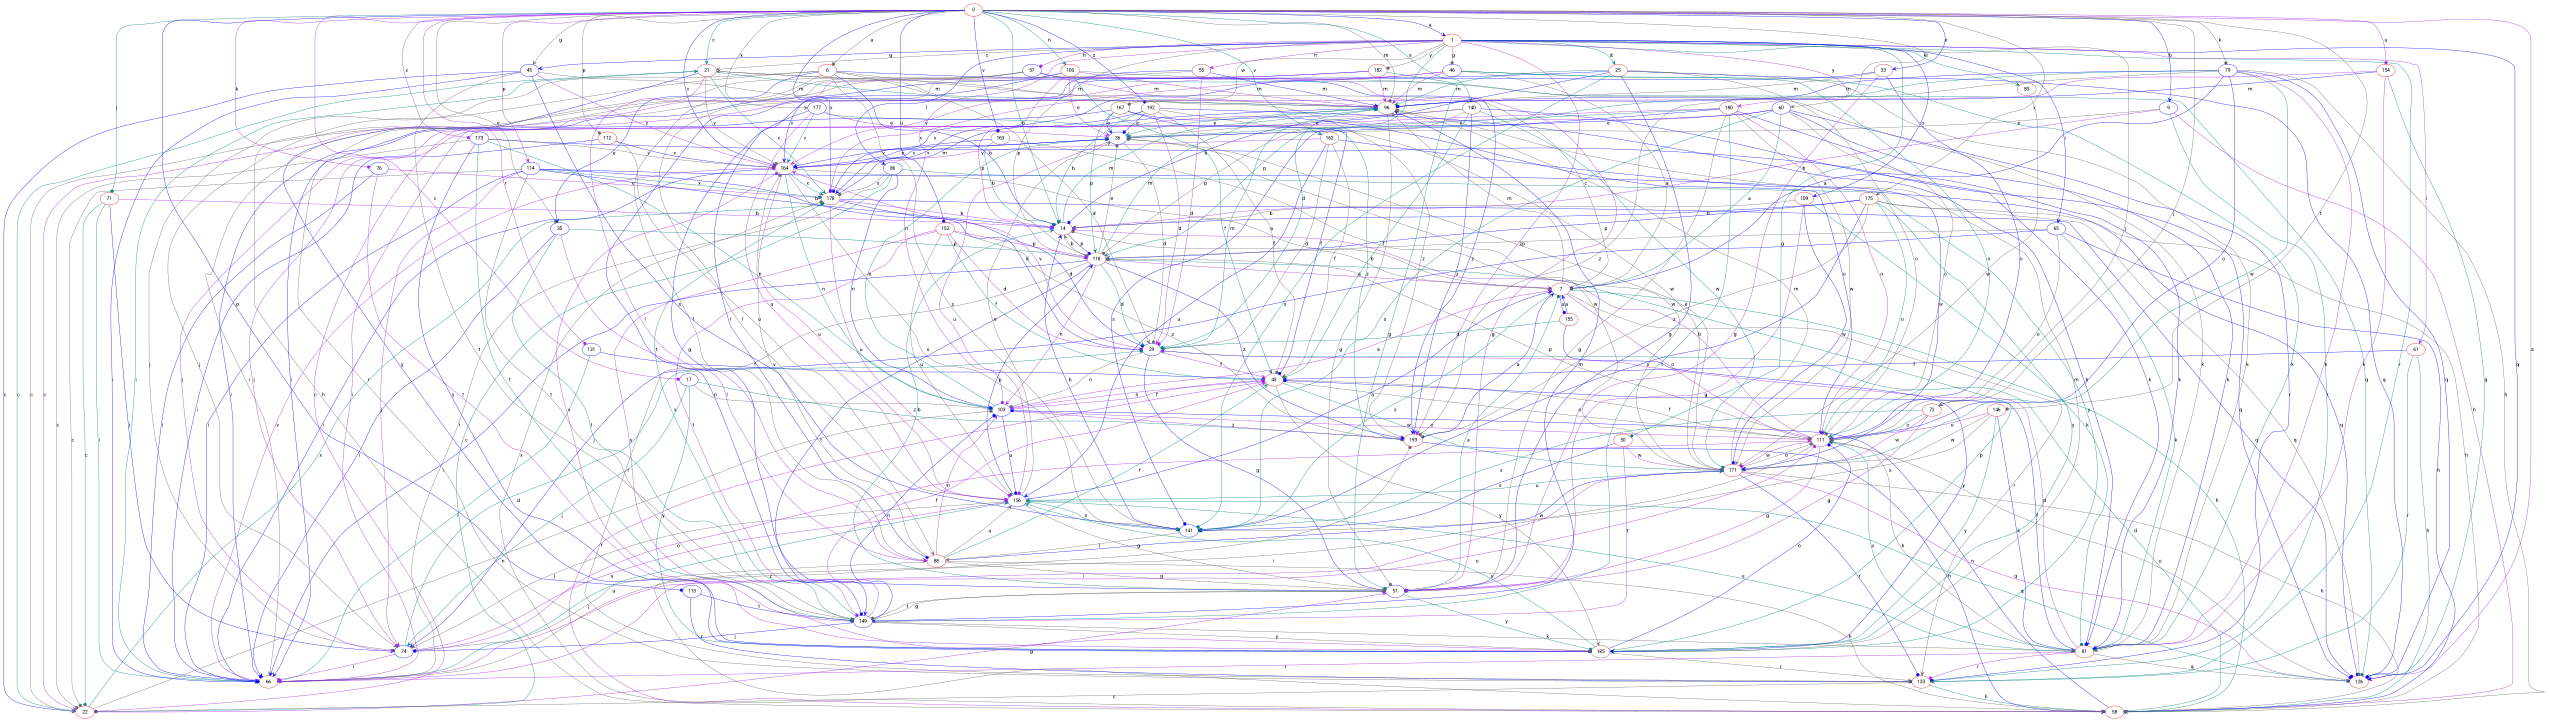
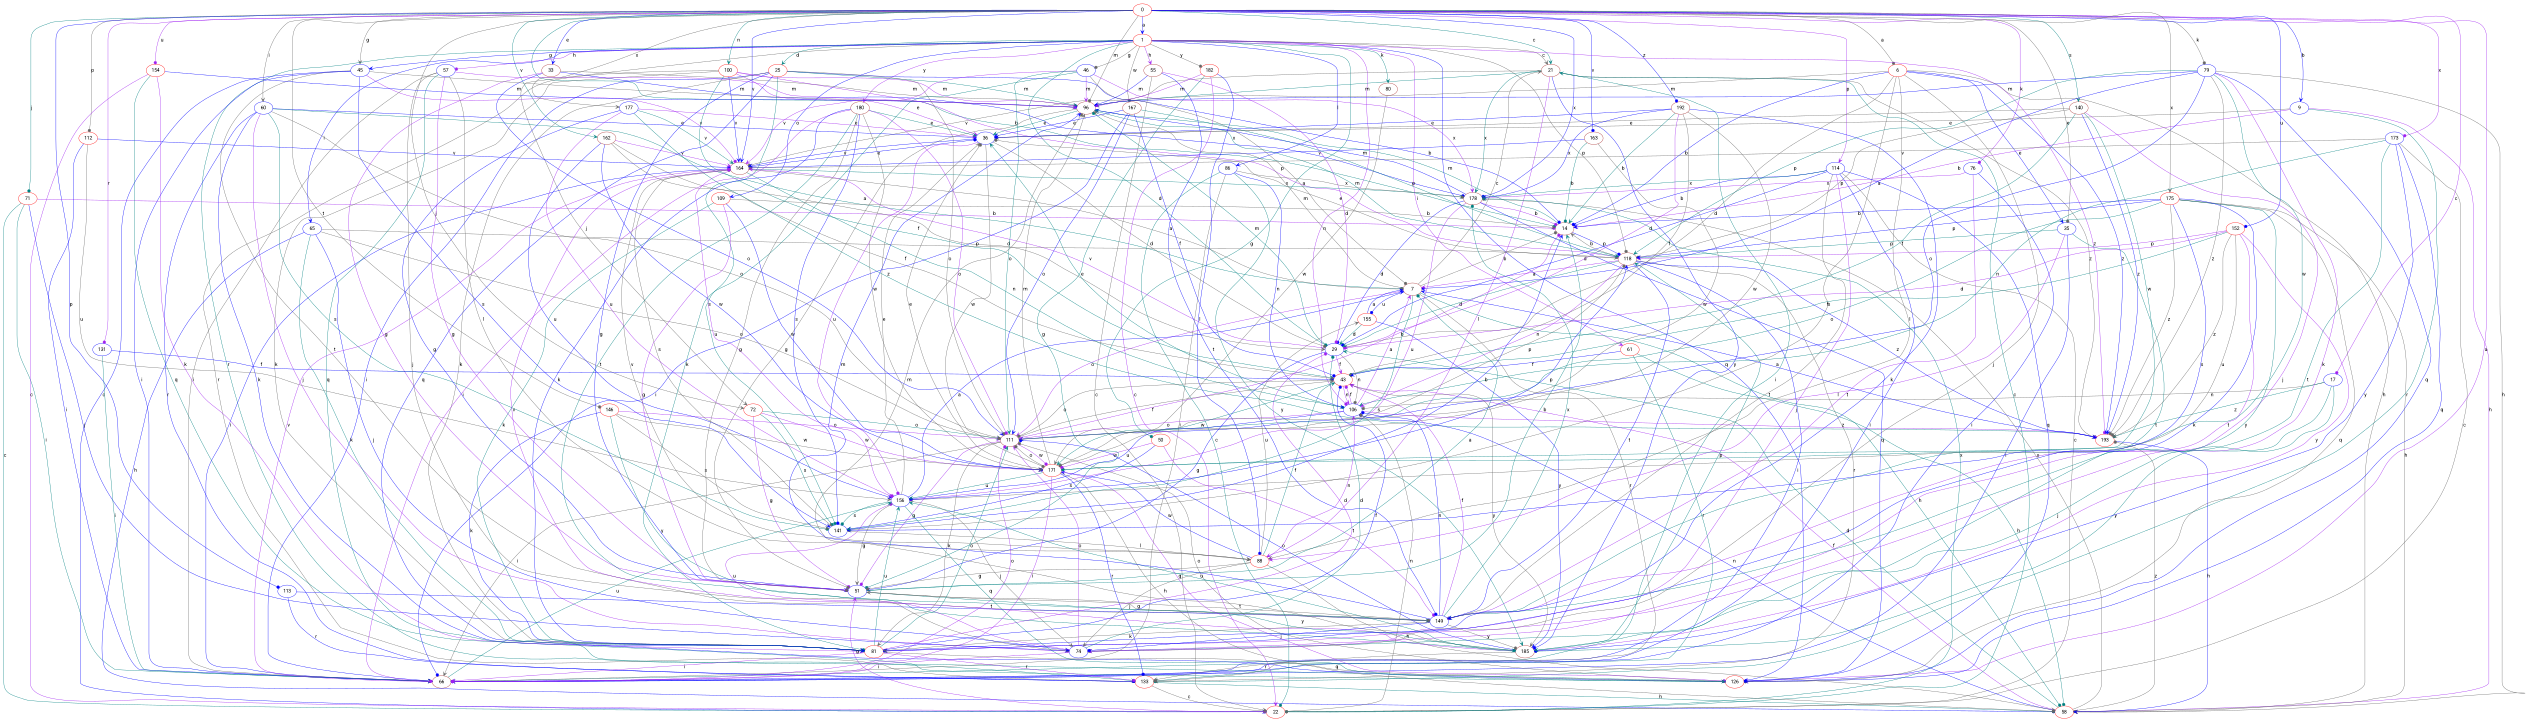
edge "140" -> "81": now "175" -> "81"
node "103": label "103" -> "106"
edge "88" -> "156": now "88" -> "155"
